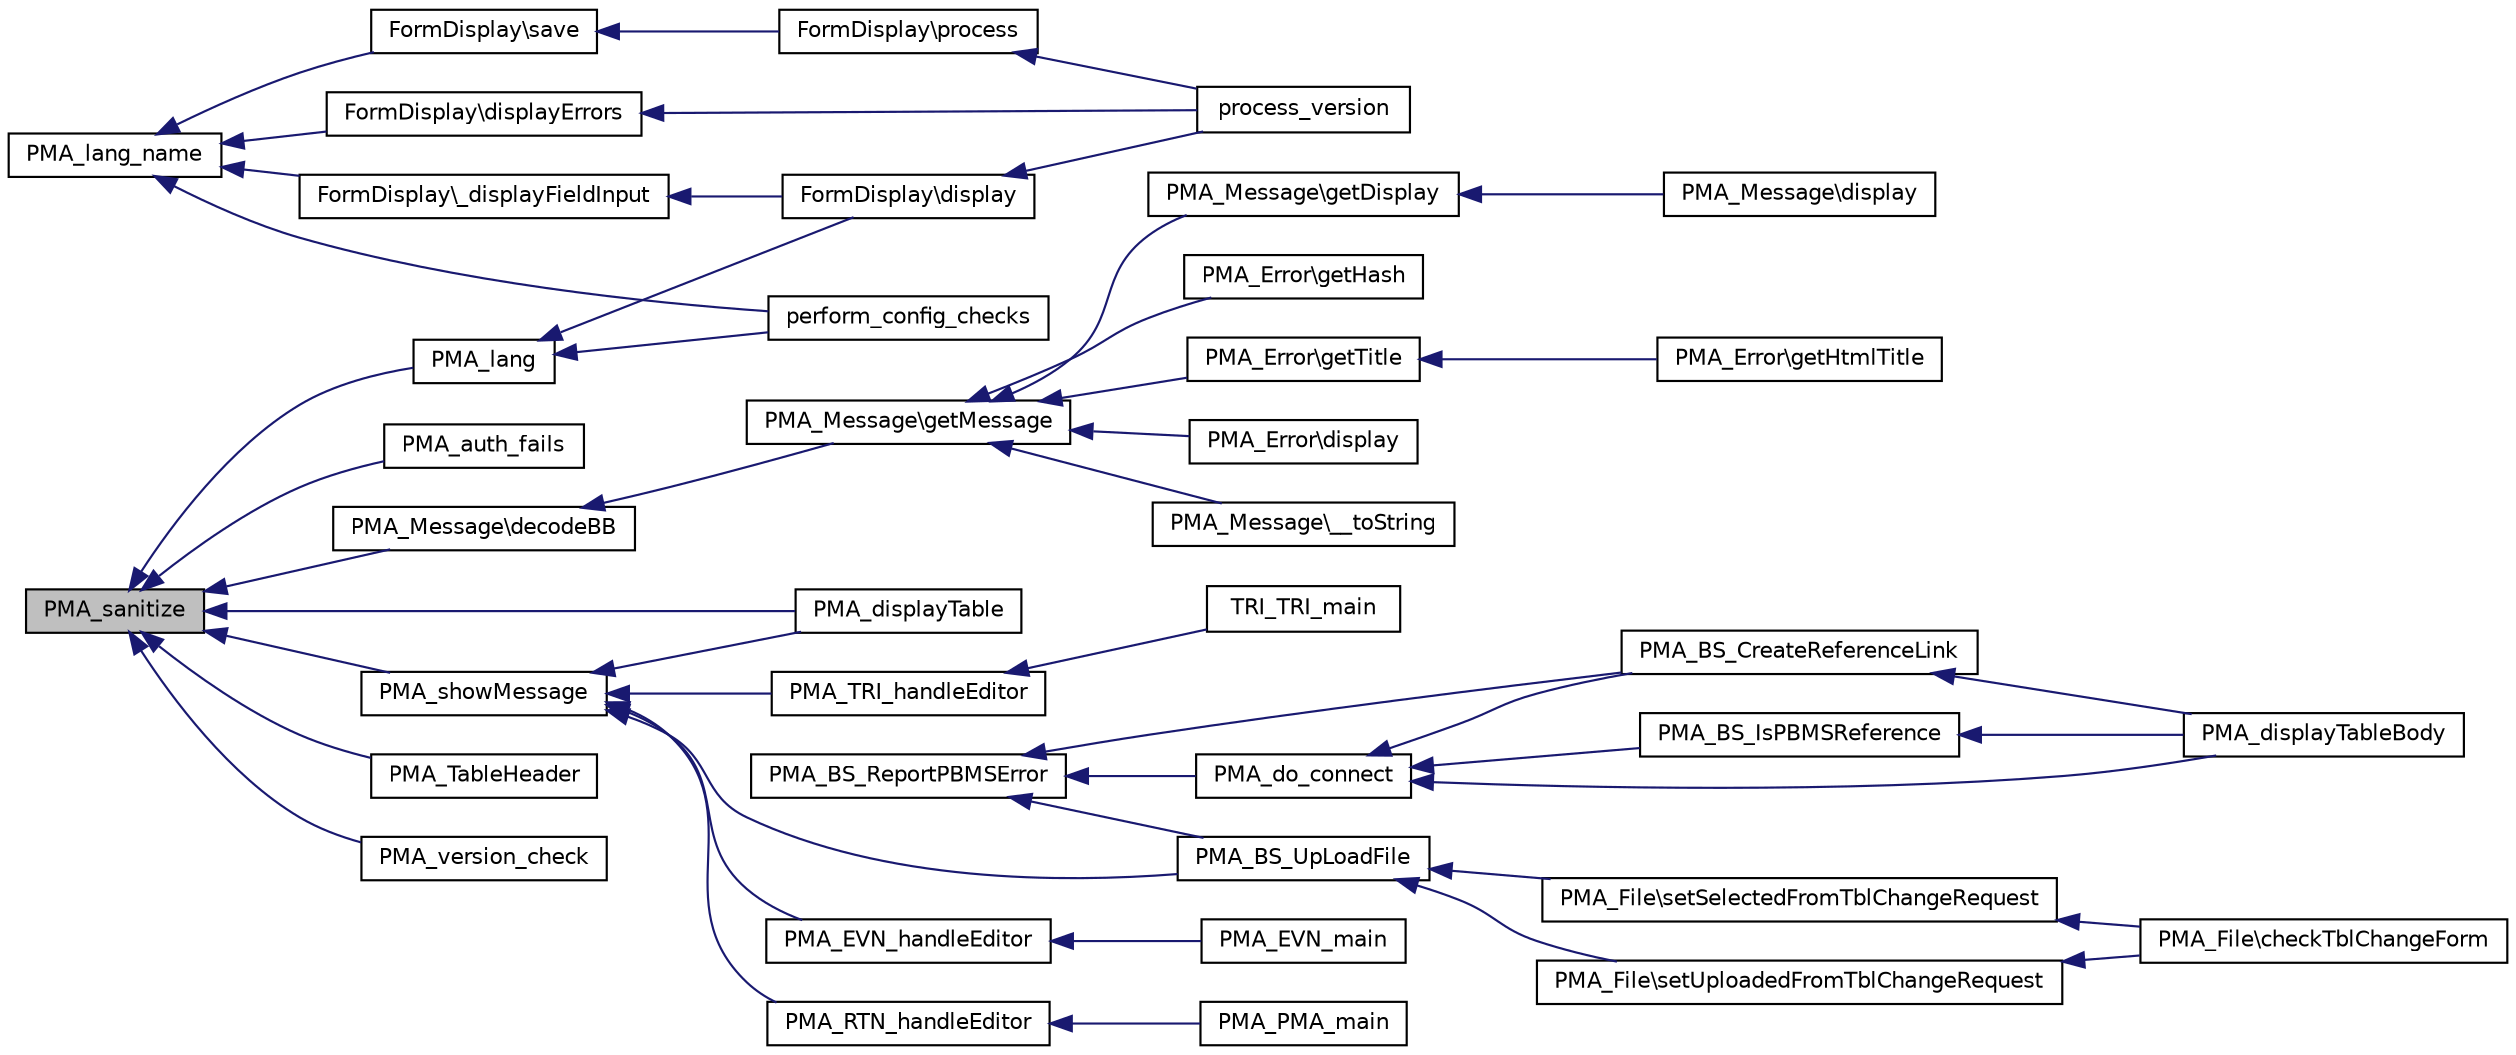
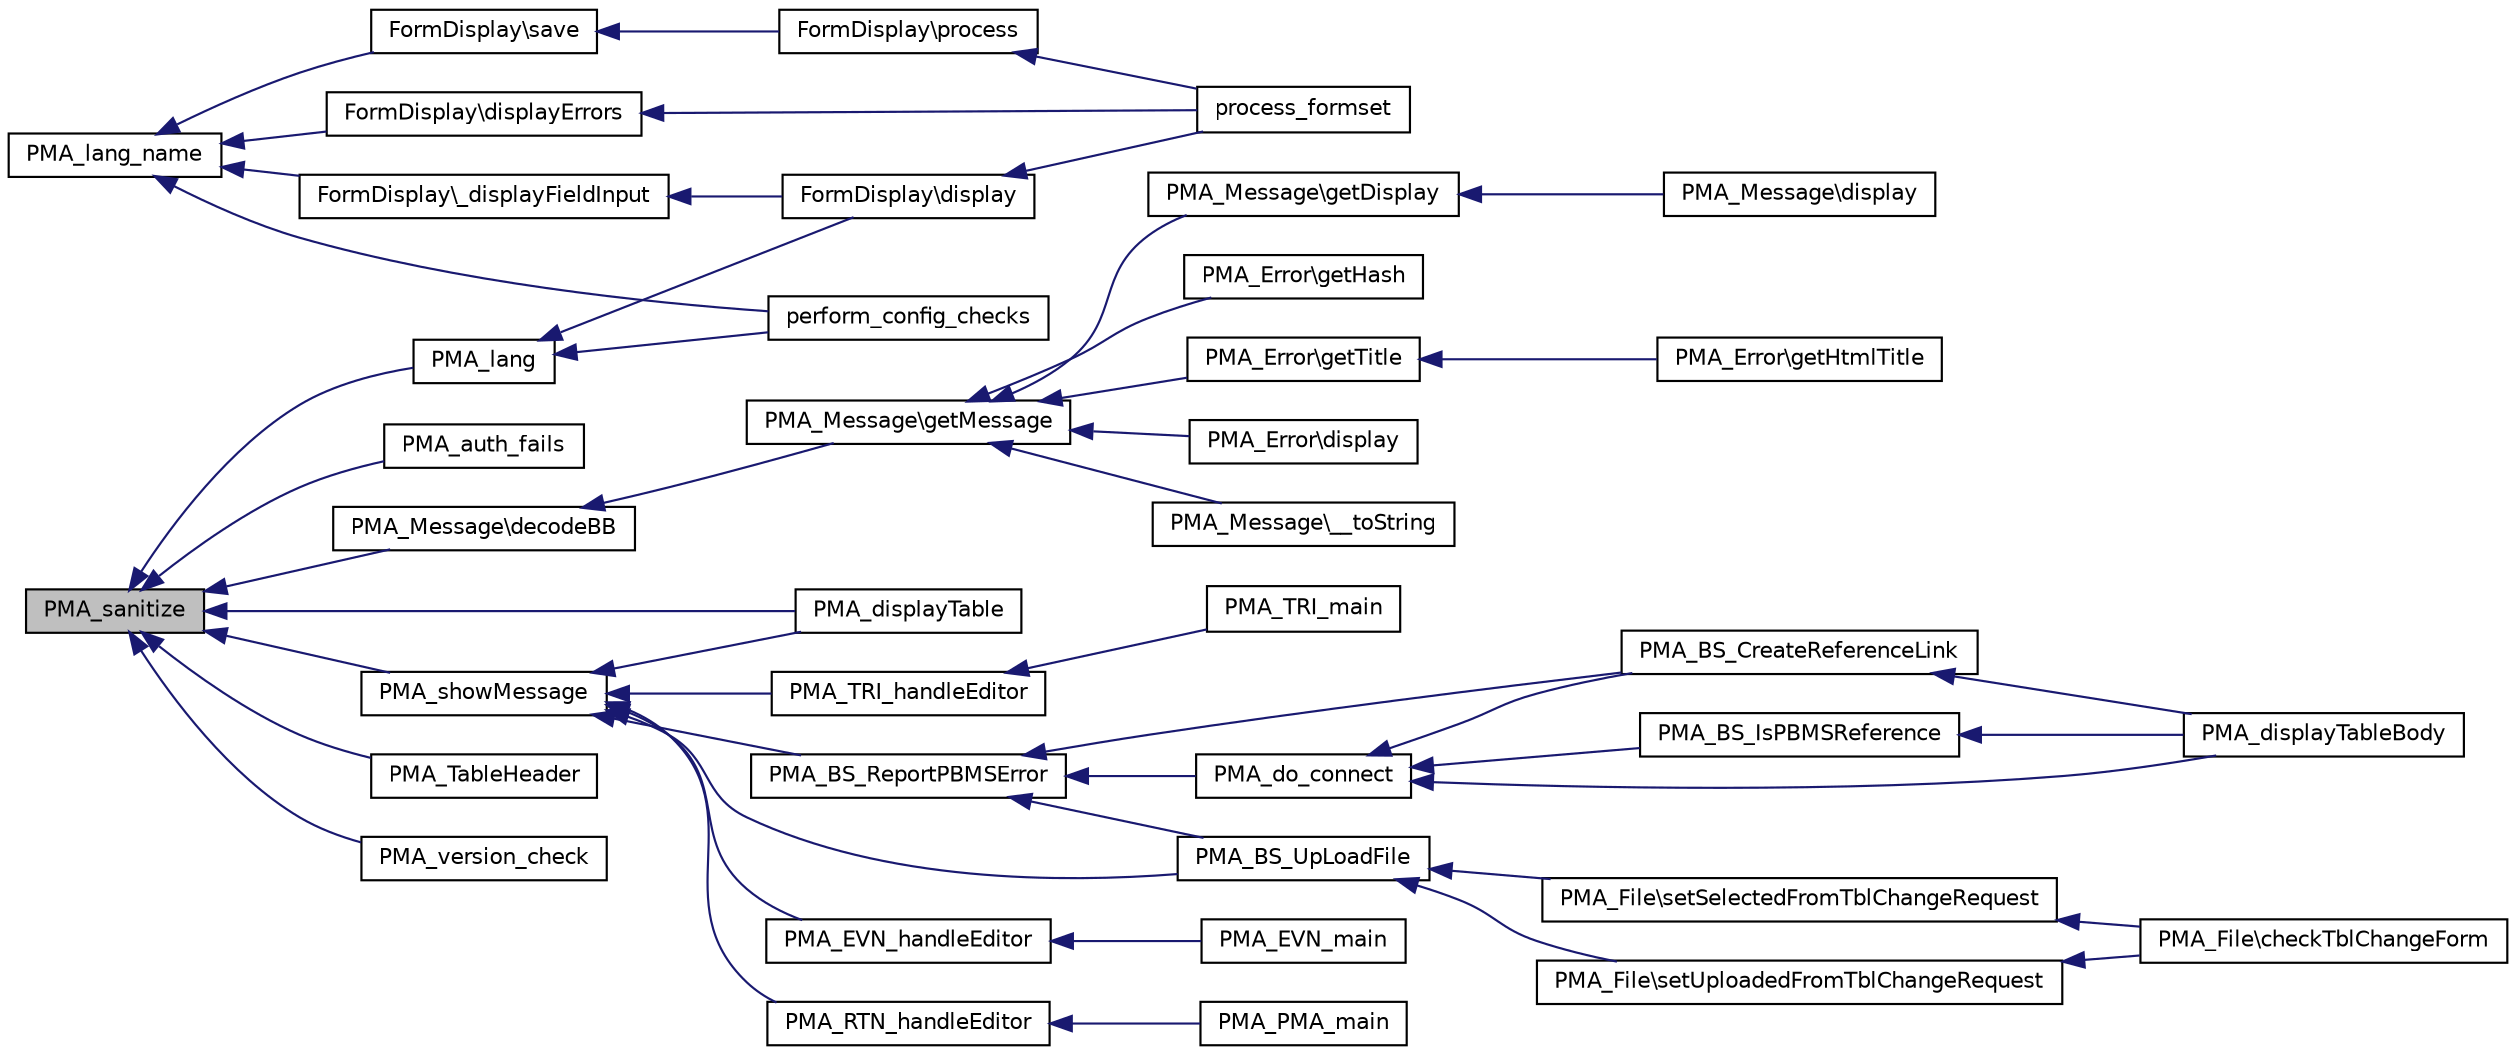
node "process_version": label "process_version" -> "process_formset"
node "TRI_TRI_main": label "TRI_TRI_main" -> "PMA_TRI_main"
edge "PMA_BS_ReportPBMSError" -> "PMA_showMessage": added
